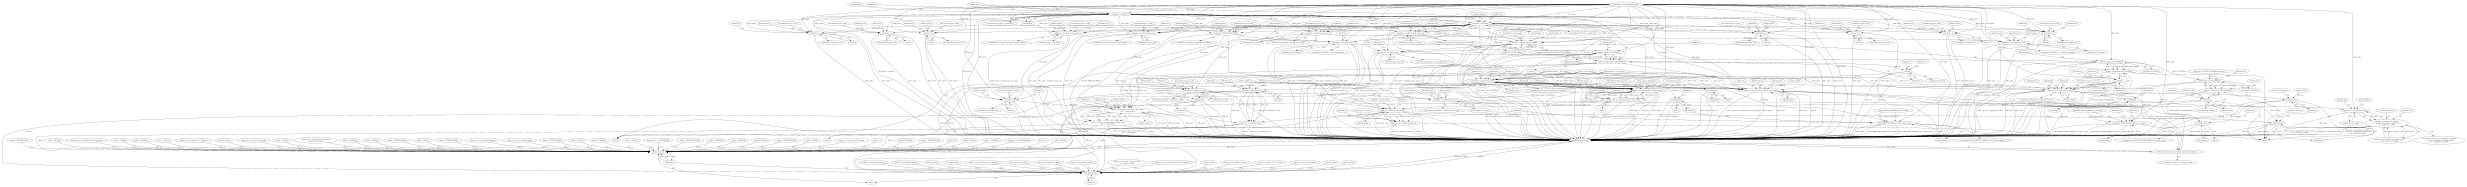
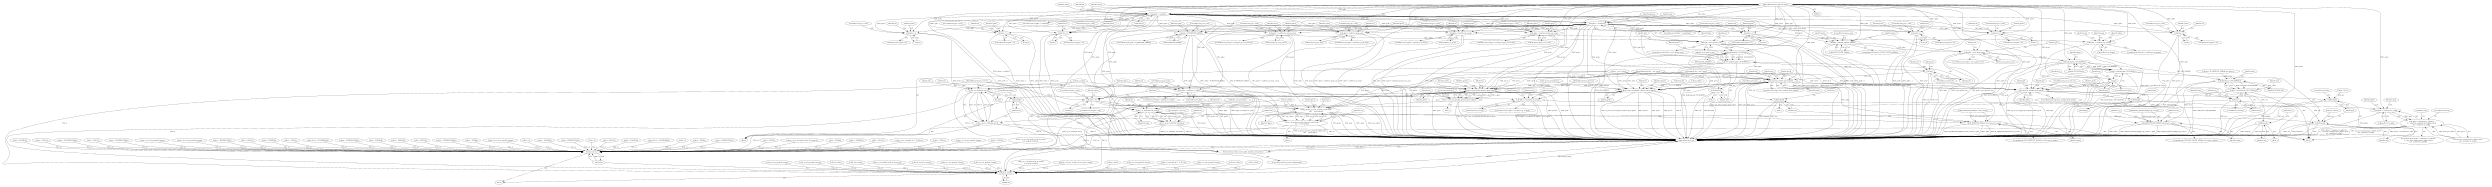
node "(Call,IP_MSFILTER_SIZE(0))": added
edge "(Call,msf = kmalloc(optlen, GFP_KERNEL))" -> "1000108": now "(MethodParameterIn,unsigned int optlen)" -> "1000108"
